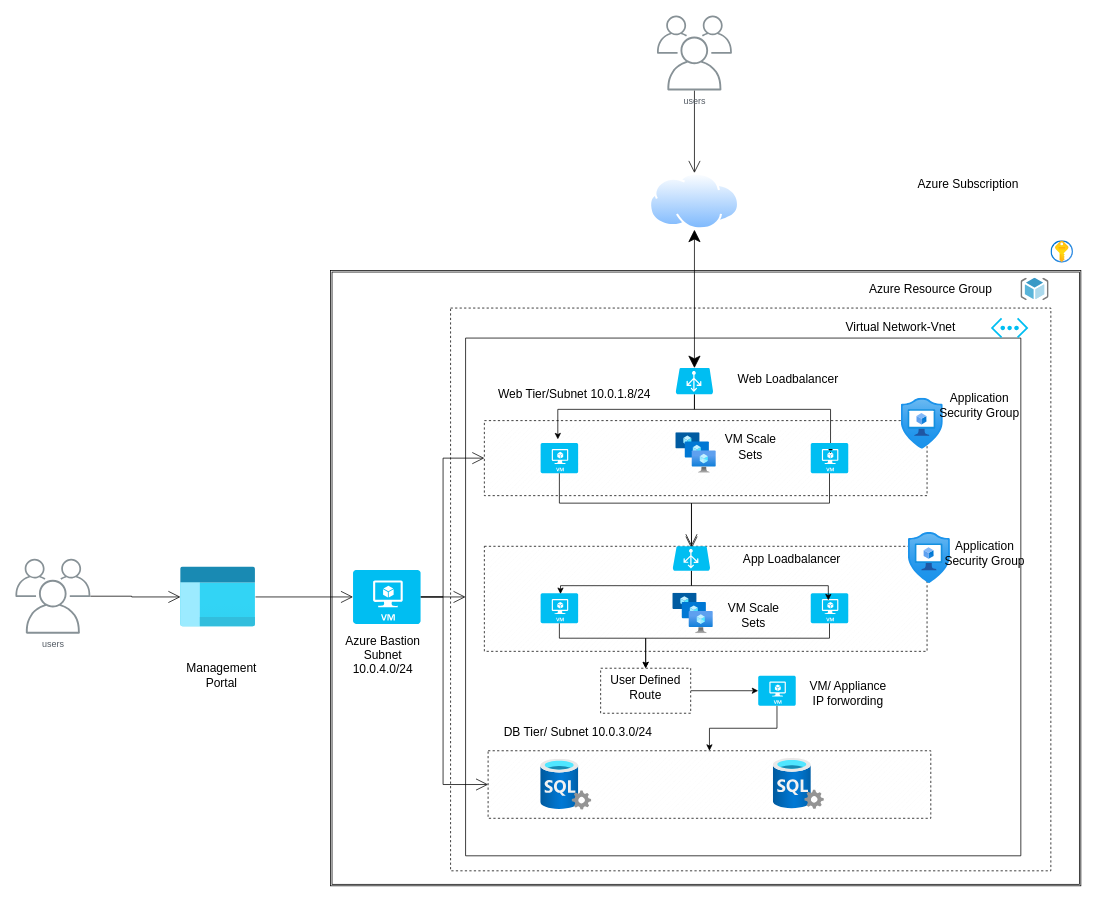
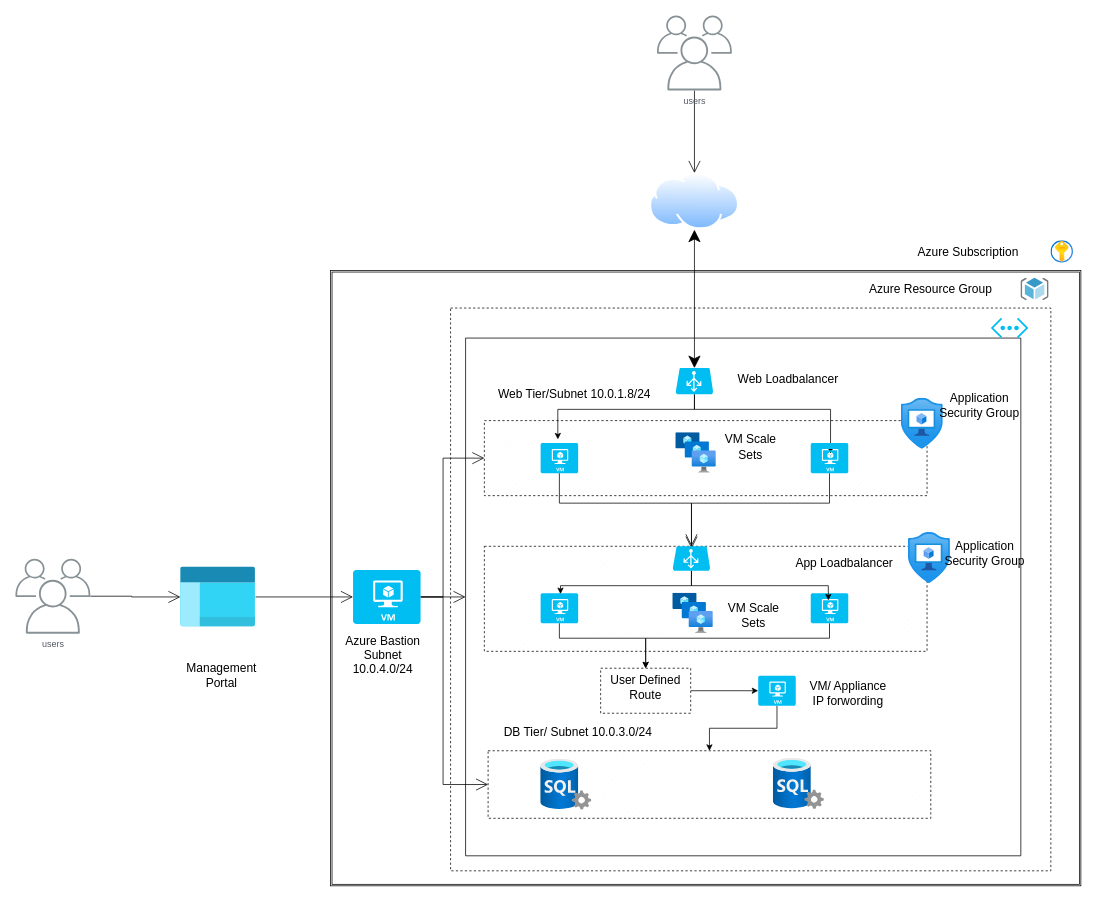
node "Azure Subscription": moved (968, 184) -> (968, 252)
node "Virtual Network-Vnet": removed
node "App Loadbalancer": moved (792, 558) -> (844, 562)
